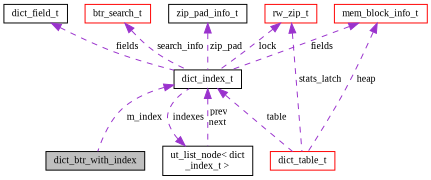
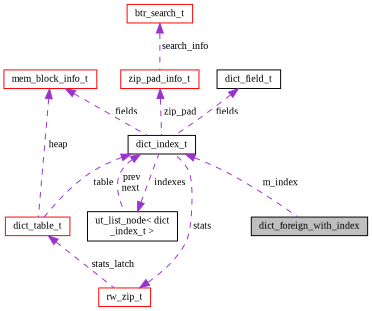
node "zip_pad_info_t": color black -> red
edge "dict_index_t" -> "rw_zip_t": label " lock" -> " stats"
edge "dict_index_t" -> "btr_search_t": now "zip_pad_info_t" -> "btr_search_t"
edge "dict_table_t" -> "rw_zip_t": reversed
node "dict_btr_with_index": label "dict_btr_with_index" -> "dict_foreign_with_index"
